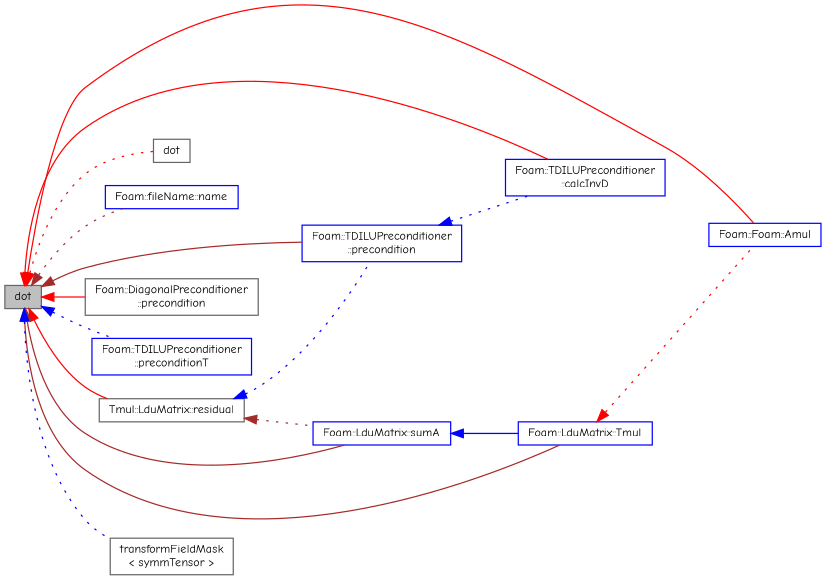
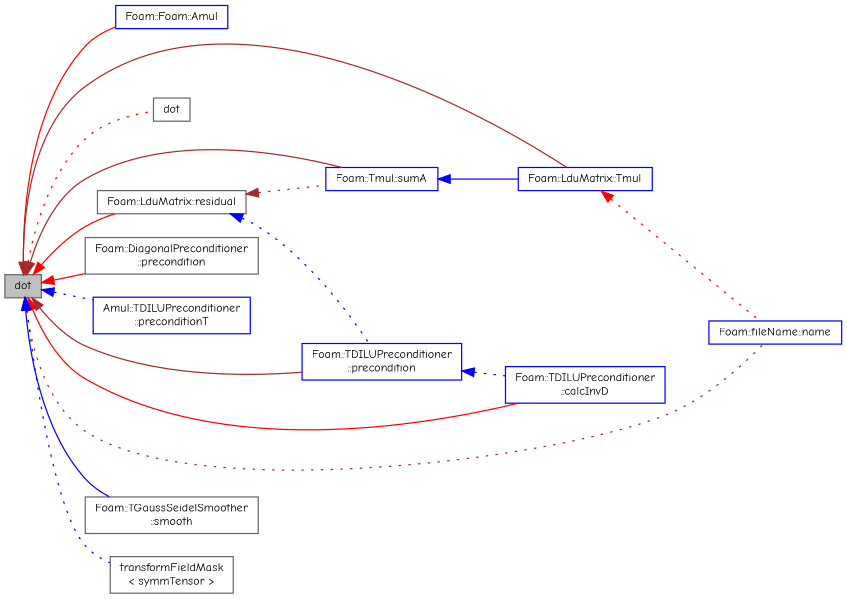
edge "Foam::Foam::Amul" -> "Foam::LduMatrix::Tmul": now "Foam::fileName::name" -> "Foam::LduMatrix::Tmul"
node "Foam::TDILUPreconditioner ::preconditionT": label "Foam::TDILUPreconditioner ::preconditionT" -> "Amul::TDILUPreconditioner ::preconditionT"
node "Tmul::LduMatrix::residual": label "Tmul::LduMatrix::residual" -> "Foam::LduMatrix::residual"
node "Foam::LduMatrix::sumA": label "Foam::LduMatrix::sumA" -> "Foam::Tmul::sumA"
node "Foam::TGaussSeidelSmoother ::smooth": added
